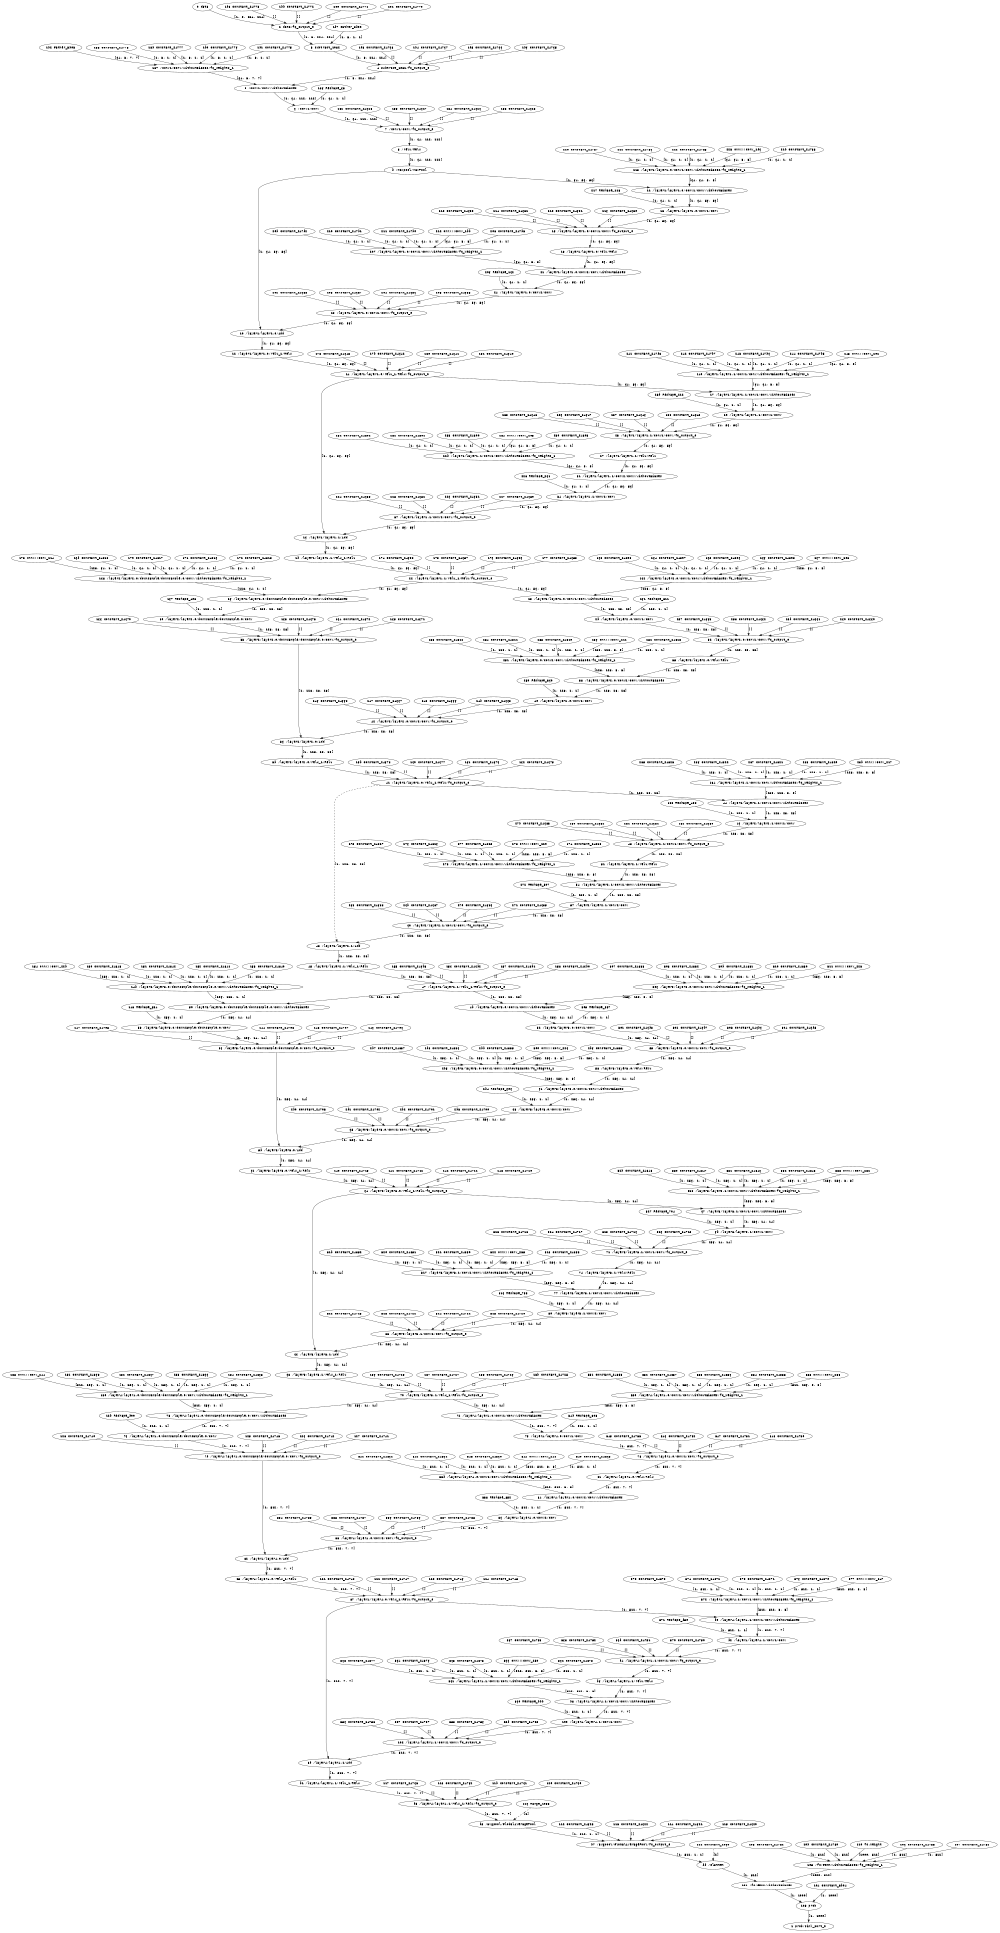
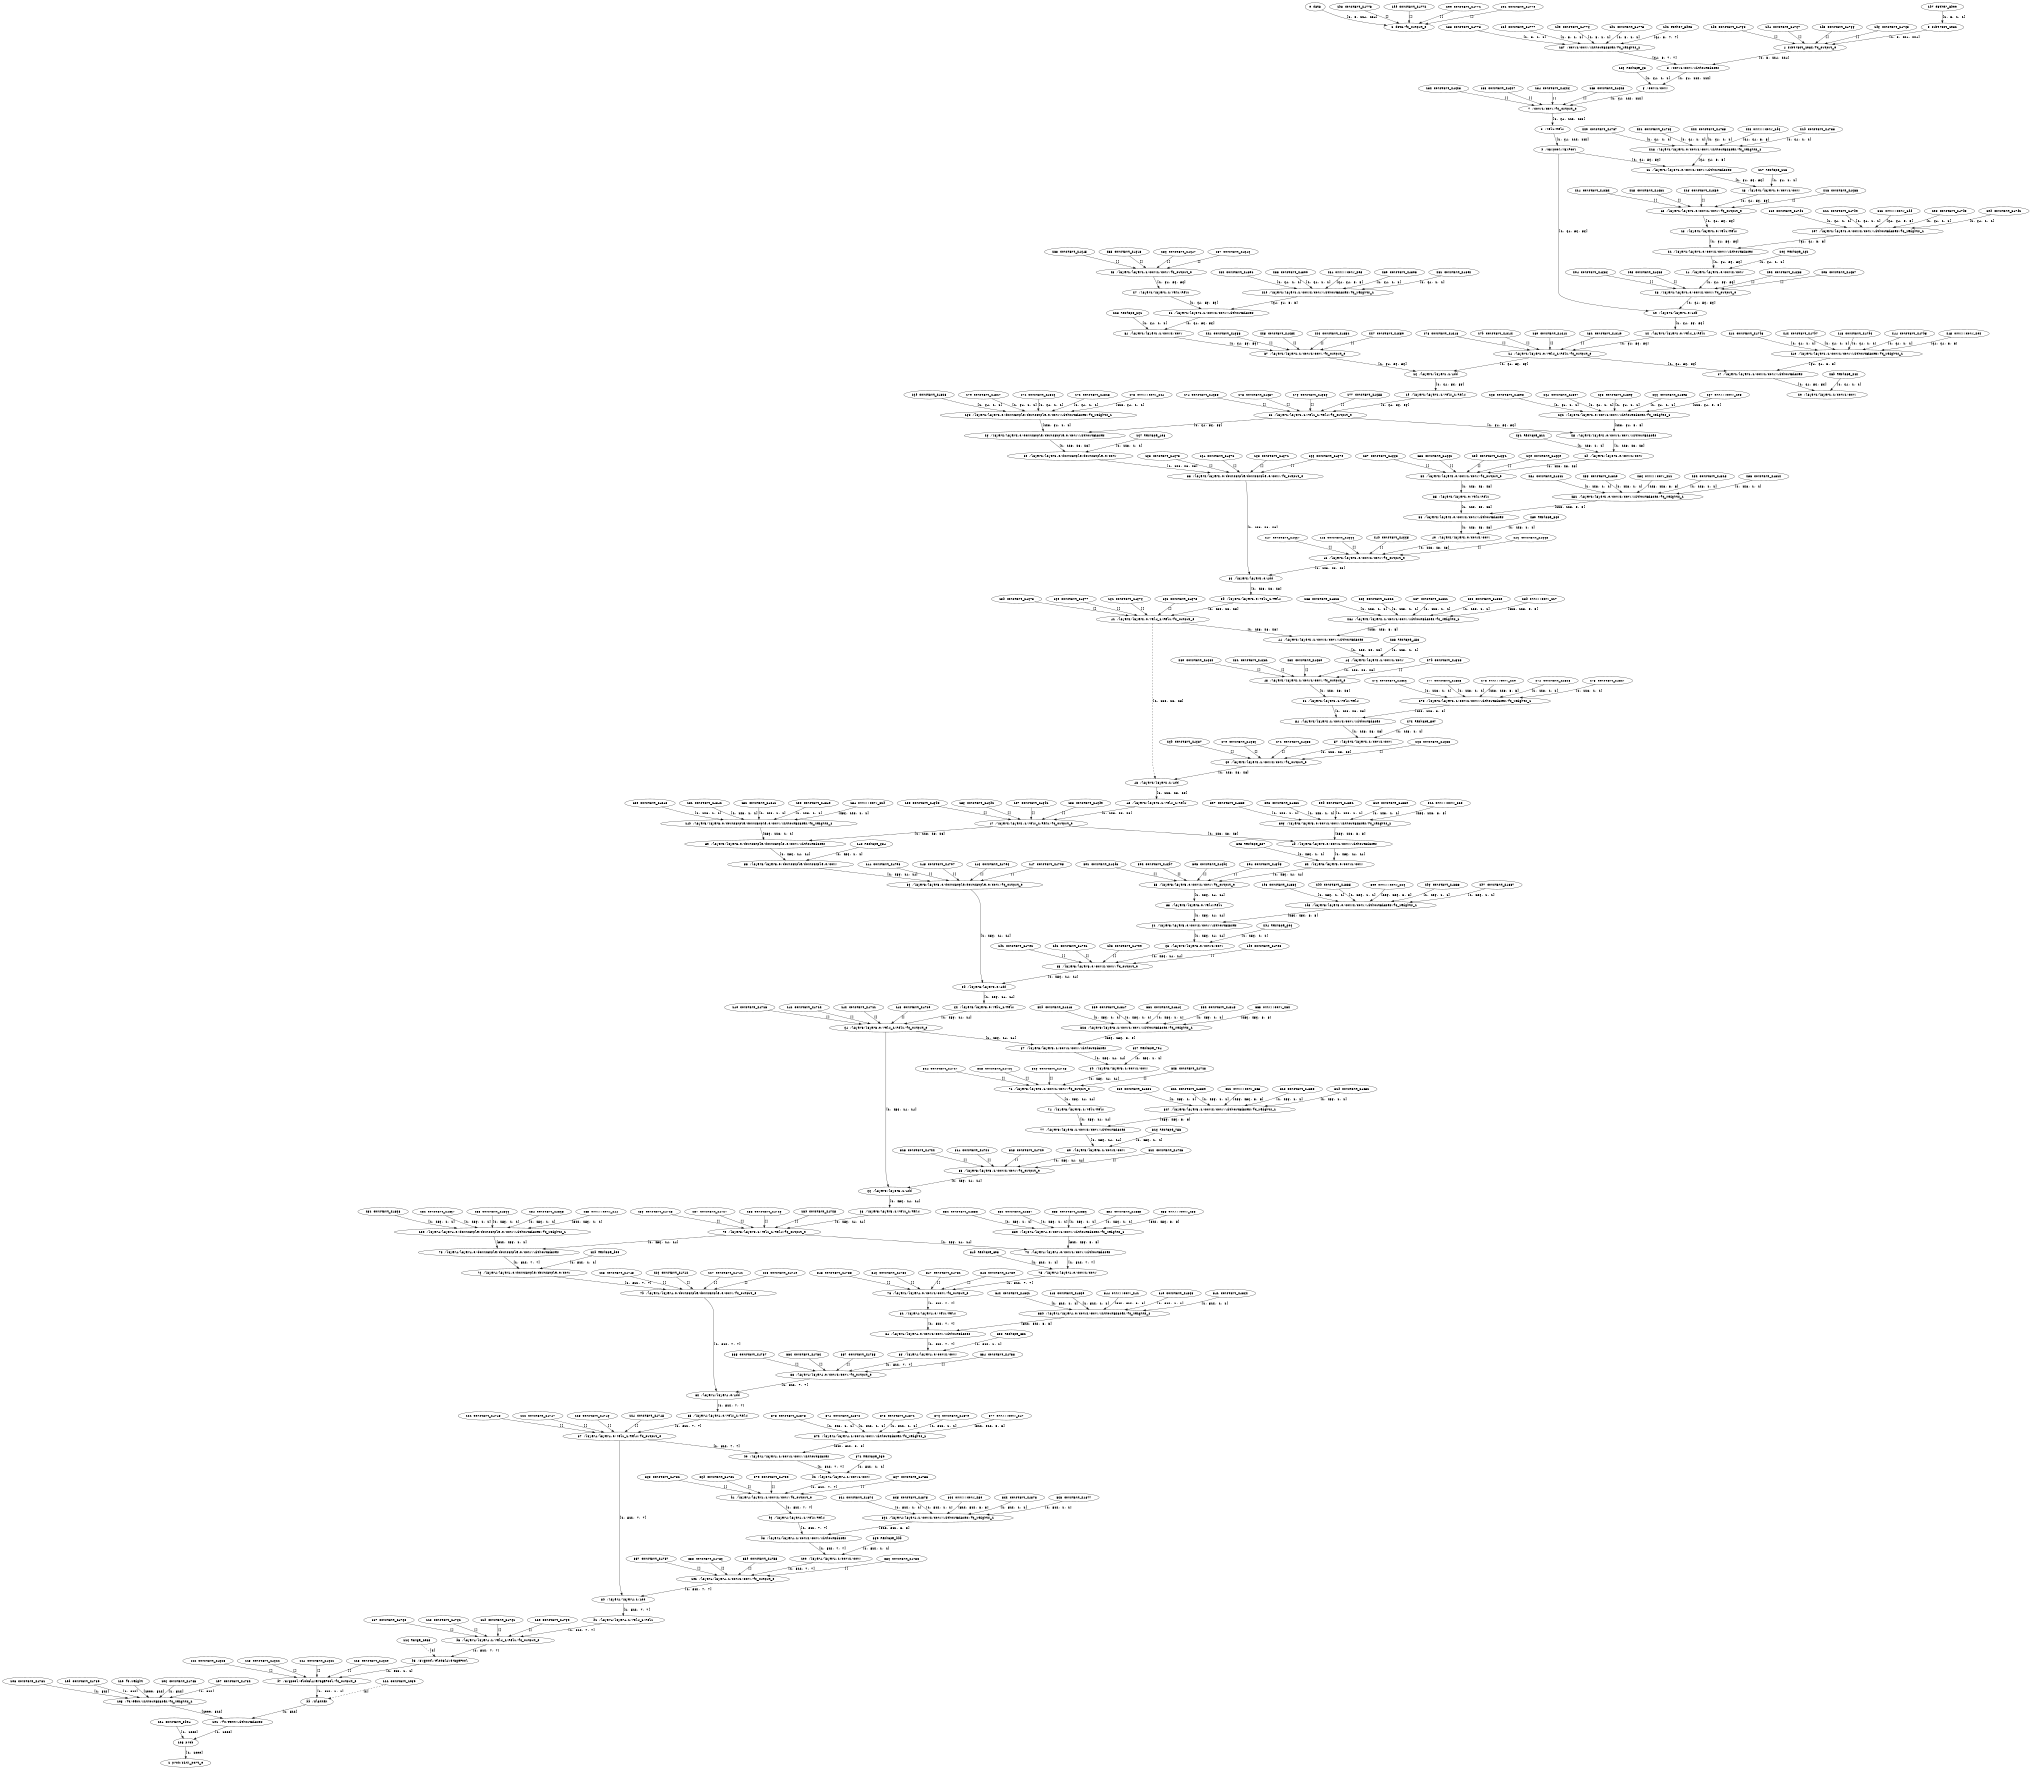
edge "2 data/fq_output_0" -> "3 Subtract_1082": removed, label "[1, 3, 224, 224]"
edge "20 /layer1/layer1.1/conv1/Conv" -> "23 /layer1/layer1.1/conv1/Conv/fq_output_0": removed, label "[1, 64, 56, 56]"
